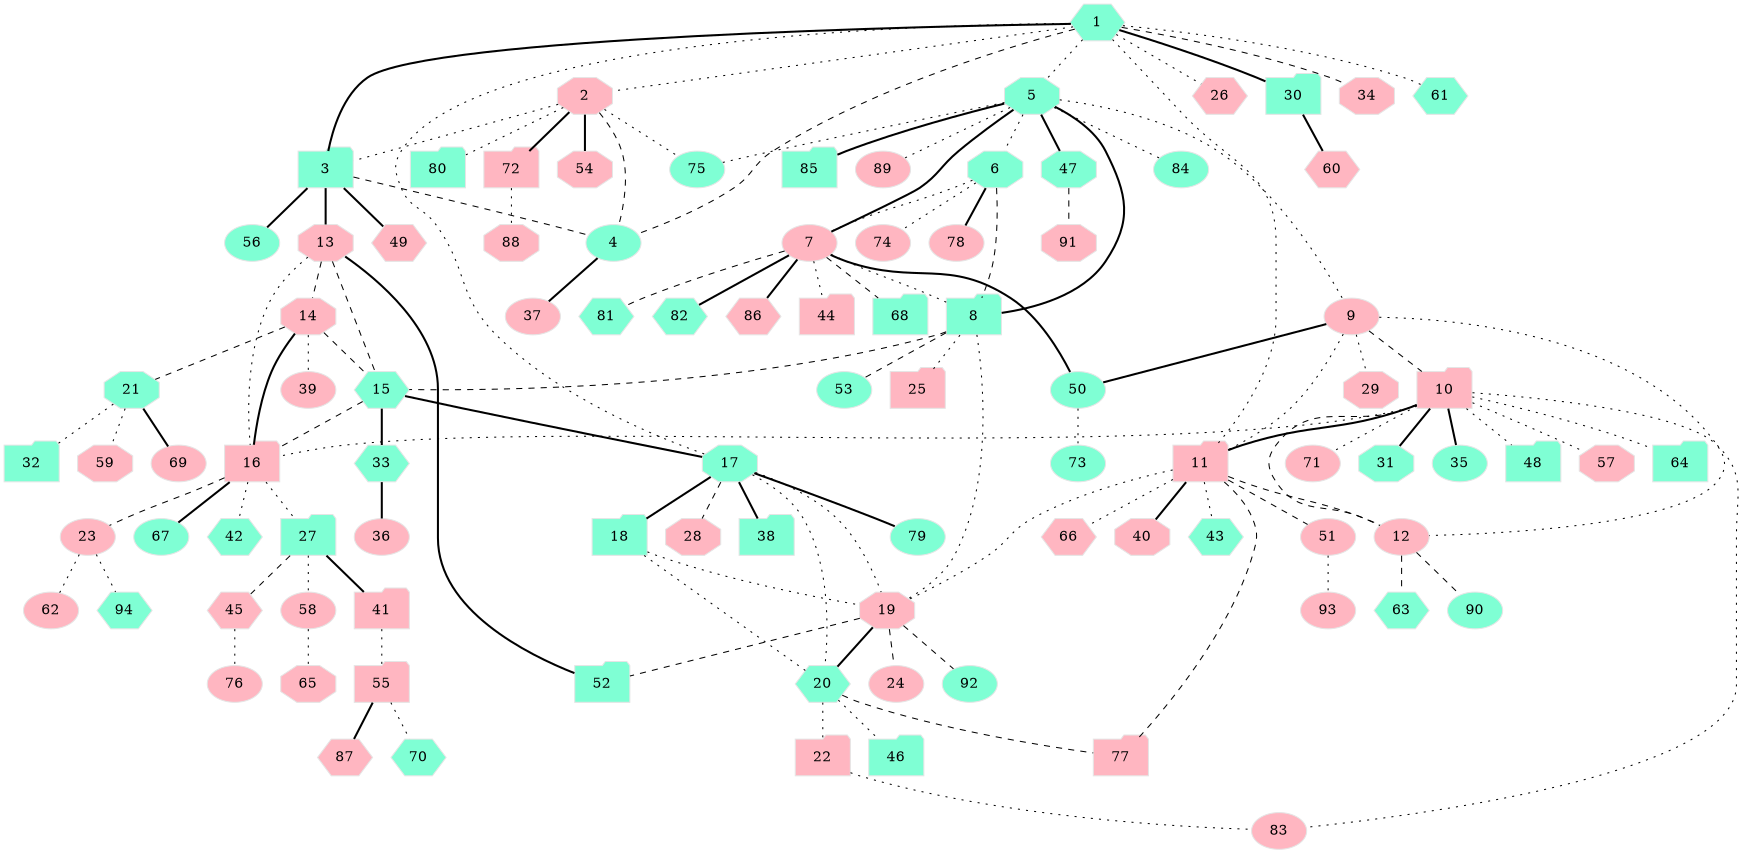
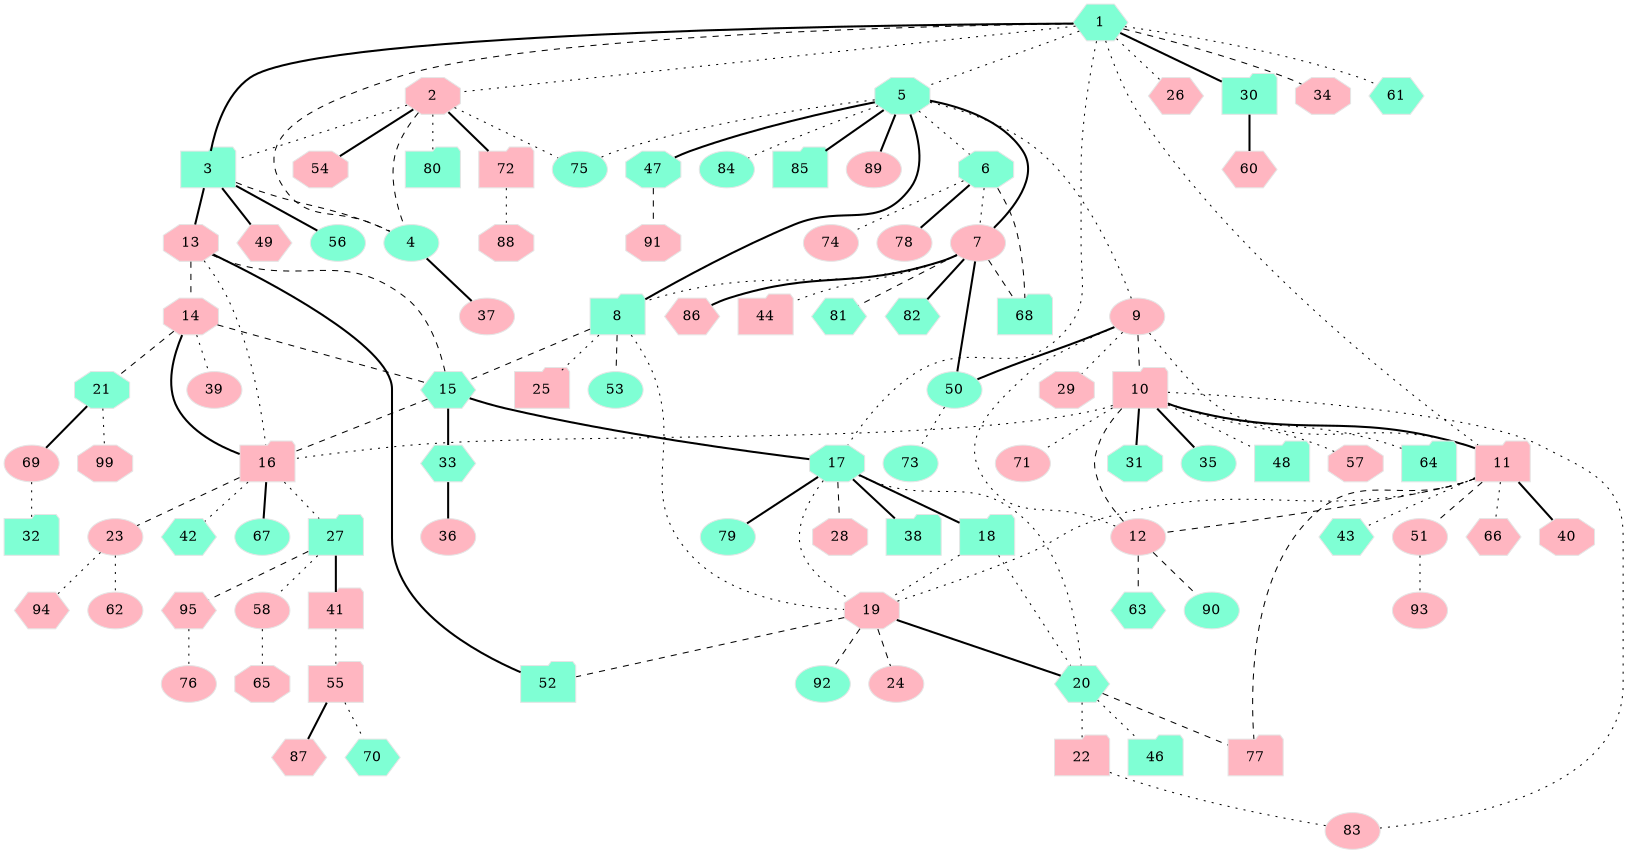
edge "5" -- "89": style dotted -> bold
edge "6" -- "8": now "6" -- "68"
edge "21" -- "32": now "69" -- "32"
node "59": label "59" -> "99"
node "94": fillcolor aquamarine -> lightpink
node "45": label "45" -> "95"
